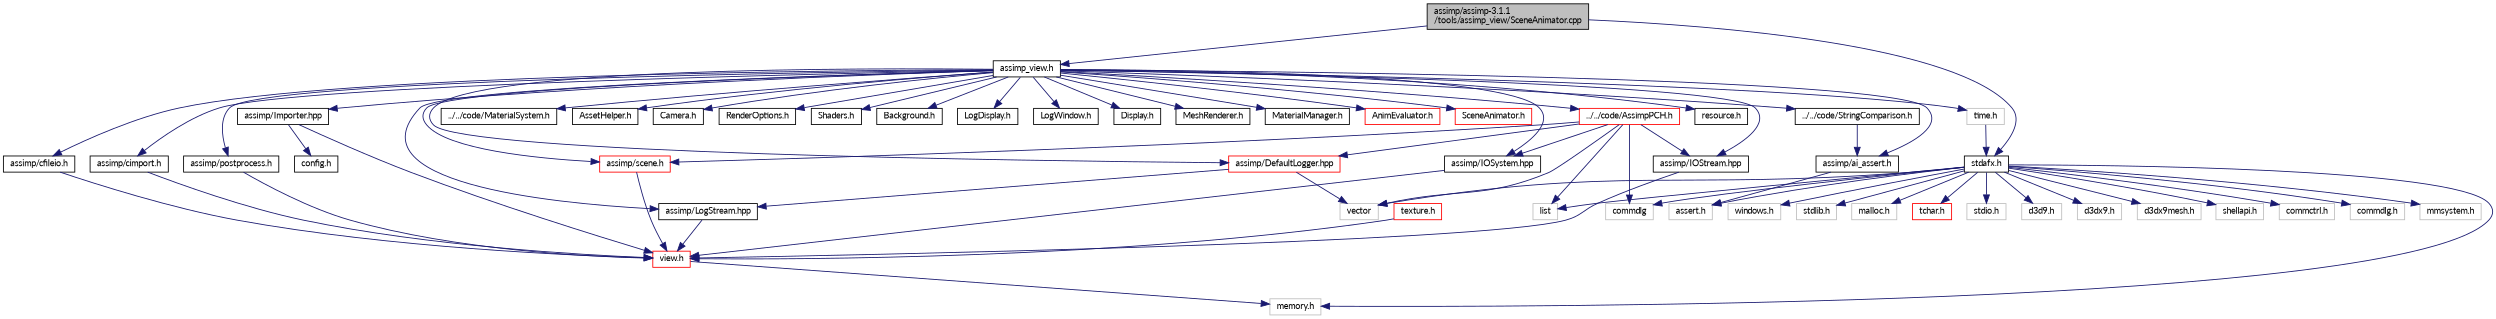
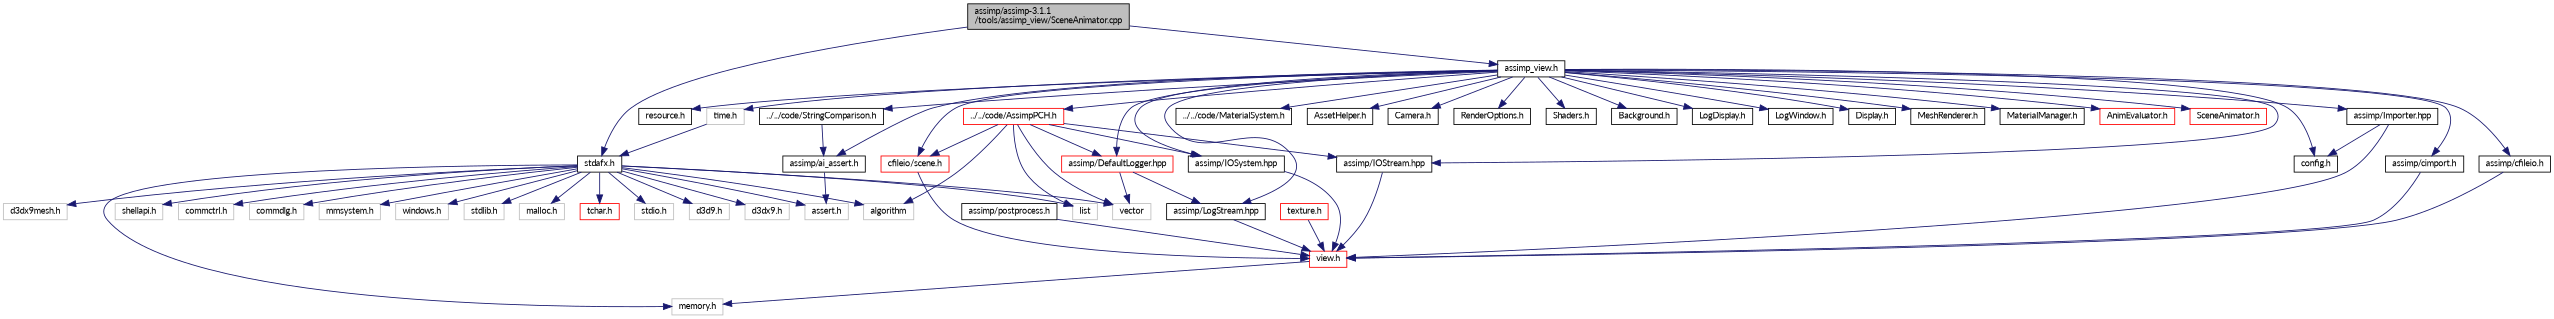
edge "assimp_view.h" -> "assimp/postprocess.h": now "assimp_view.h" -> "config.h"
node "assimp/scene.h": label "assimp/scene.h" -> "cfileio/scene.h"
node "commdlg": label "commdlg" -> "algorithm"
